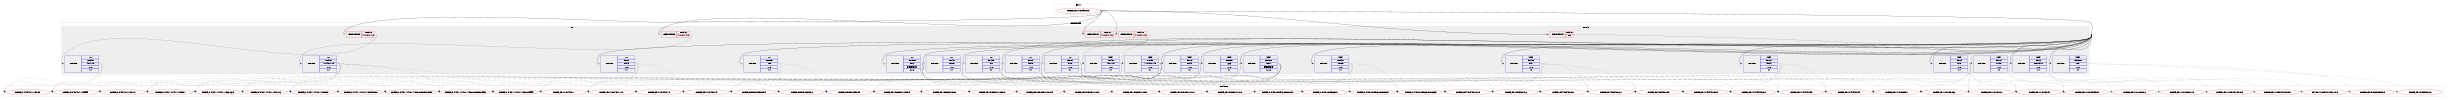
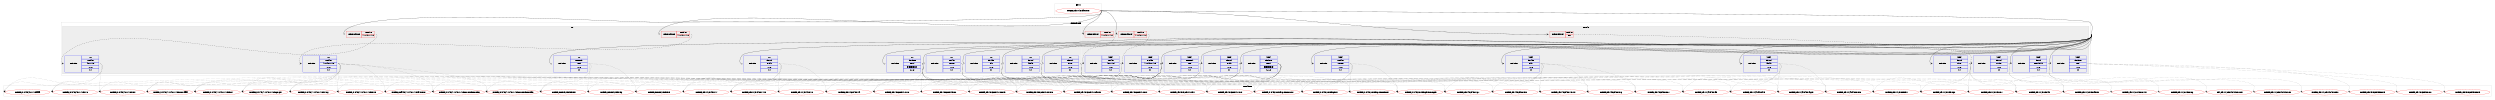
node "portage://sys-libs/llvm-libunwind-19.1.0_rc4": label "portage://sys-libs/llvm-libunwind-19.1.0_rc4" -> "portage://cudf-libs/llvm-libunwind-19.1.0_rc4"
node "portage://dev-lang/perl-5.38.2-r5": added
